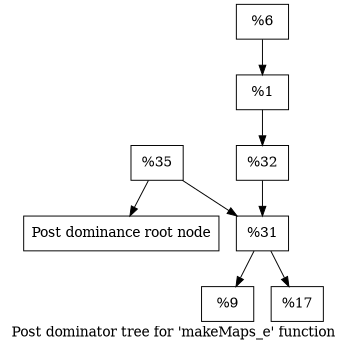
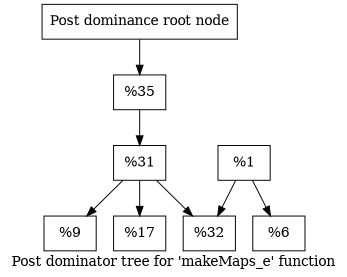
edge "%6" -> "%1": reversed
edge "%32" -> "%31": reversed
edge "%35" -> "Post dominance root node": reversed
